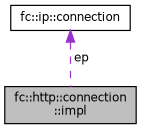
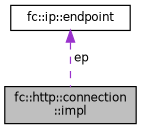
node "fc::ip::connection": label "fc::ip::connection" -> "fc::ip::endpoint"
